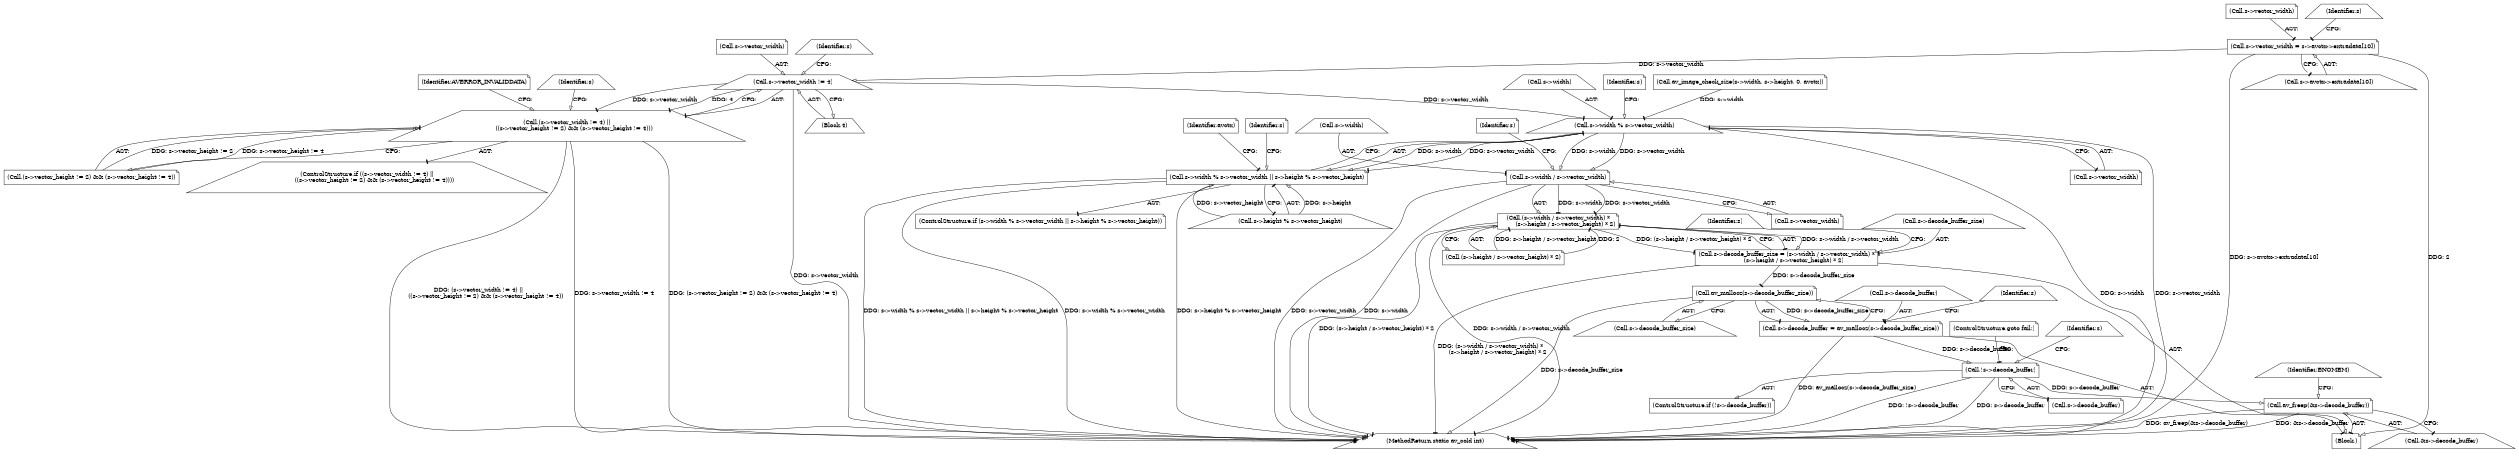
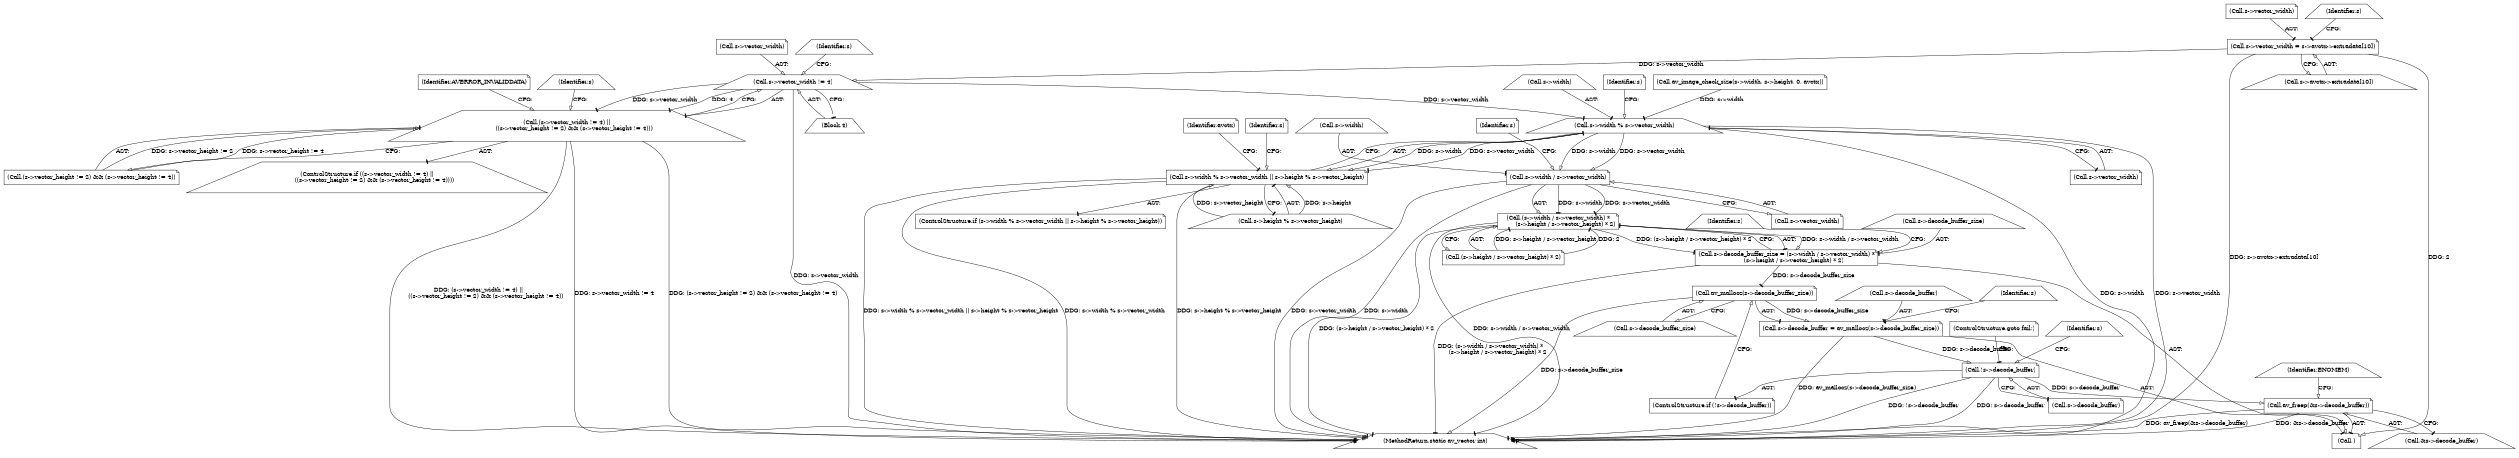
edge "(Call,s->vector_width = s->avctx->extradata[10])" -> "(Call,s->avctx->extradata[10])": arrowhead tee -> onormal
edge "(Call,s->vector_width != 4)" -> "(Block,4)": arrowhead onormal -> tee
edge "(Call,s->decode_buffer = av_mallocz(s->decode_buffer_size))" -> "(Call,av_mallocz(s->decode_buffer_size))": now "(ControlStructure,if (!s->decode_buffer))" -> "(Call,av_mallocz(s->decode_buffer_size))"
edge "(Call,!s->decode_buffer)" -> "(ControlStructure,if (!s->decode_buffer))": arrowhead onormal -> tee
node "(MethodReturn,static av_cold int)": label "(MethodReturn,static av_cold int)" -> "(MethodReturn,static av_vector int)"
node "(Block,)": label "(Block,)" -> "(Call,)"
